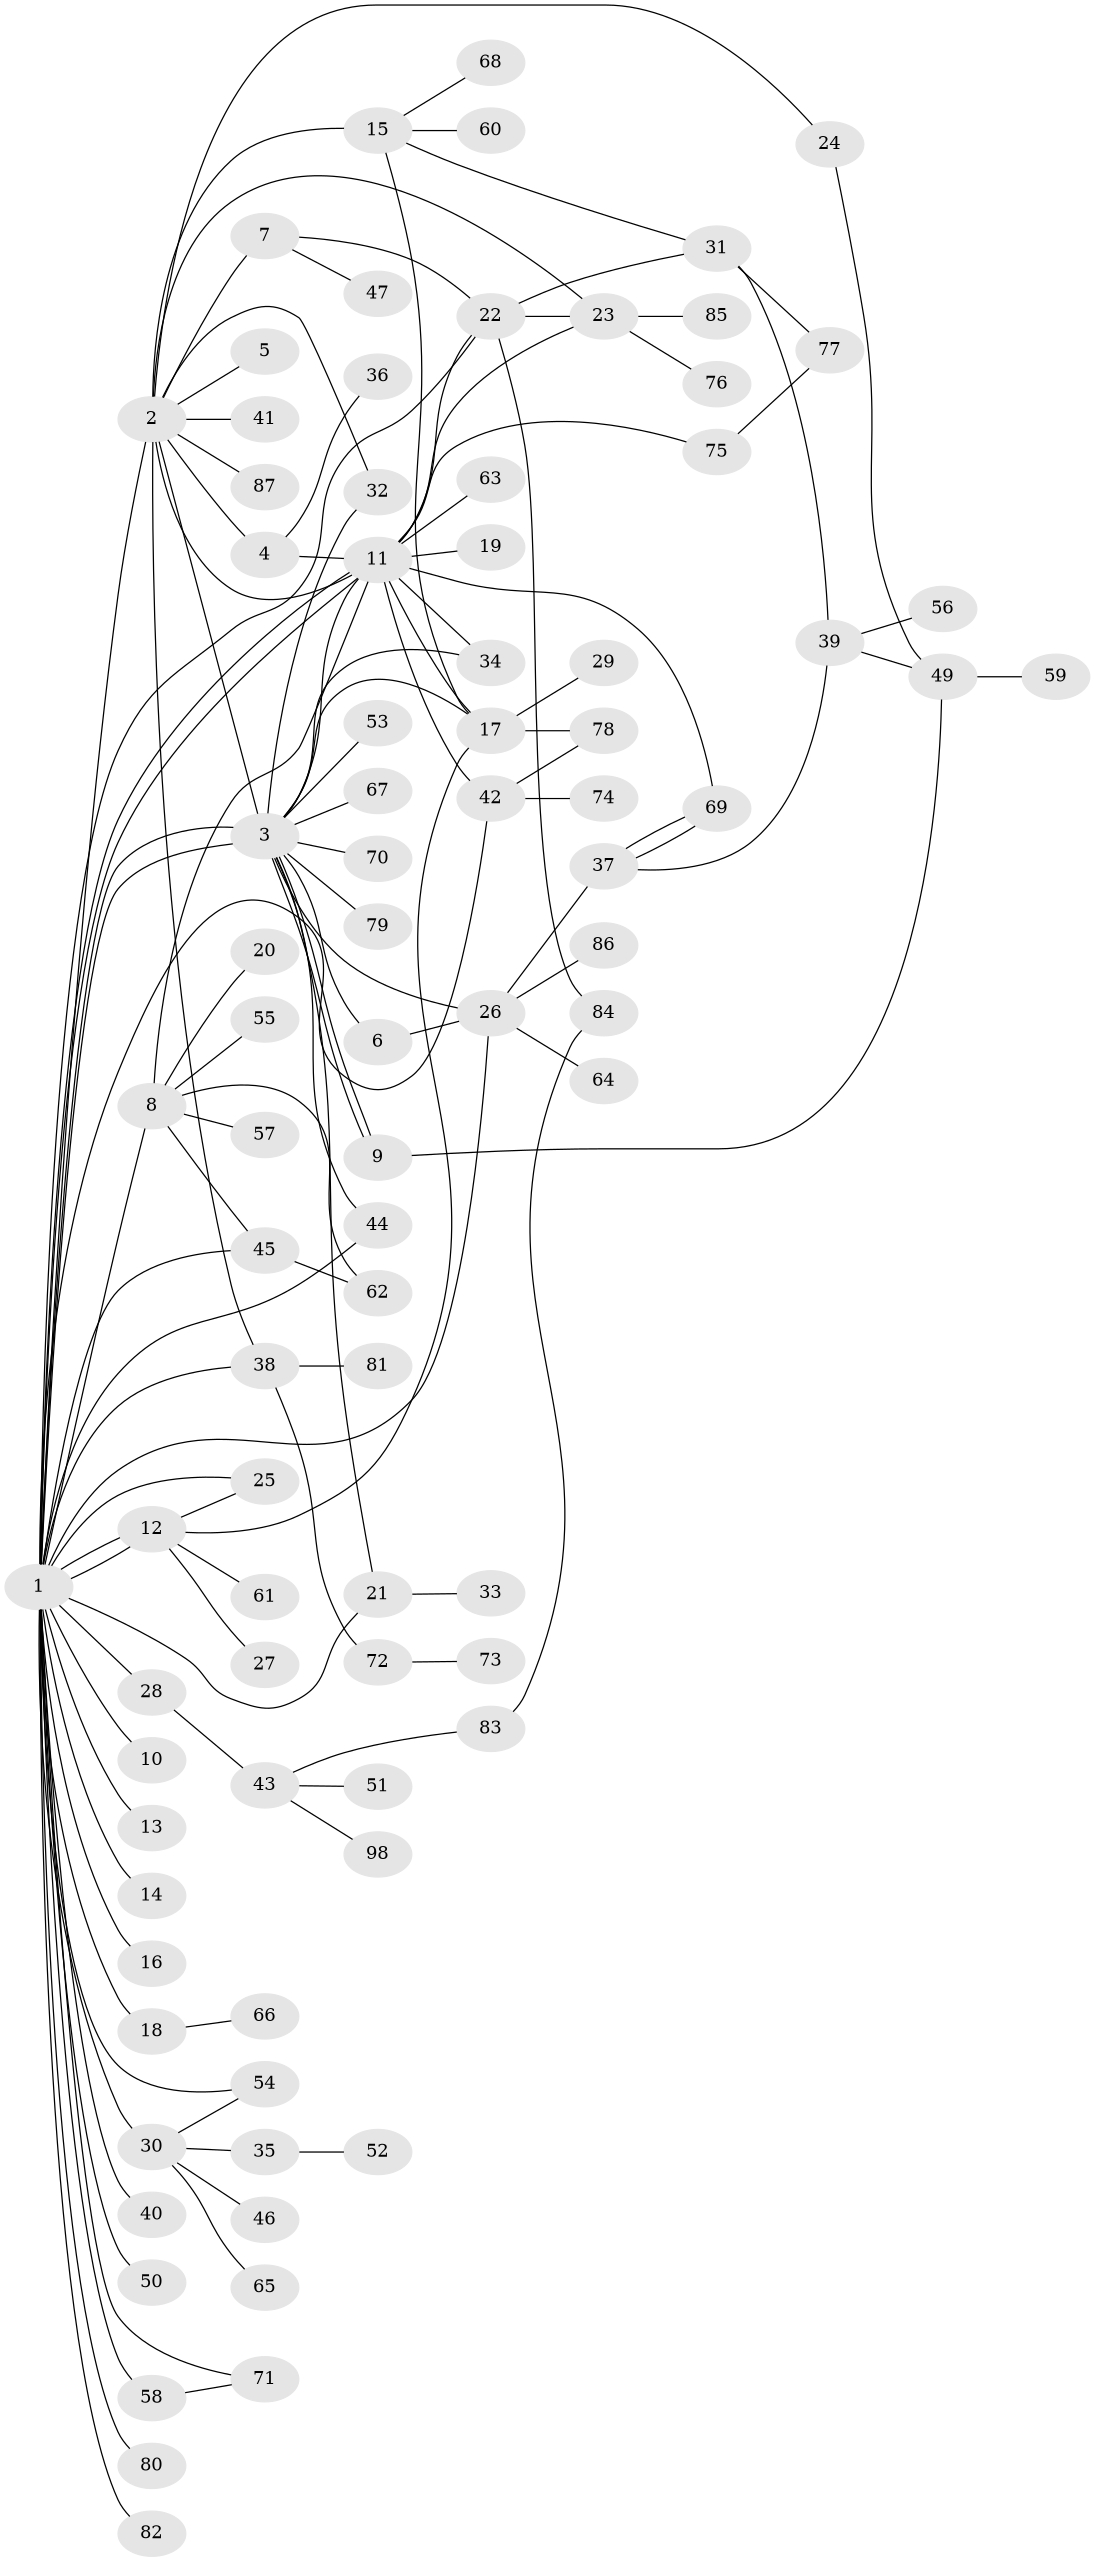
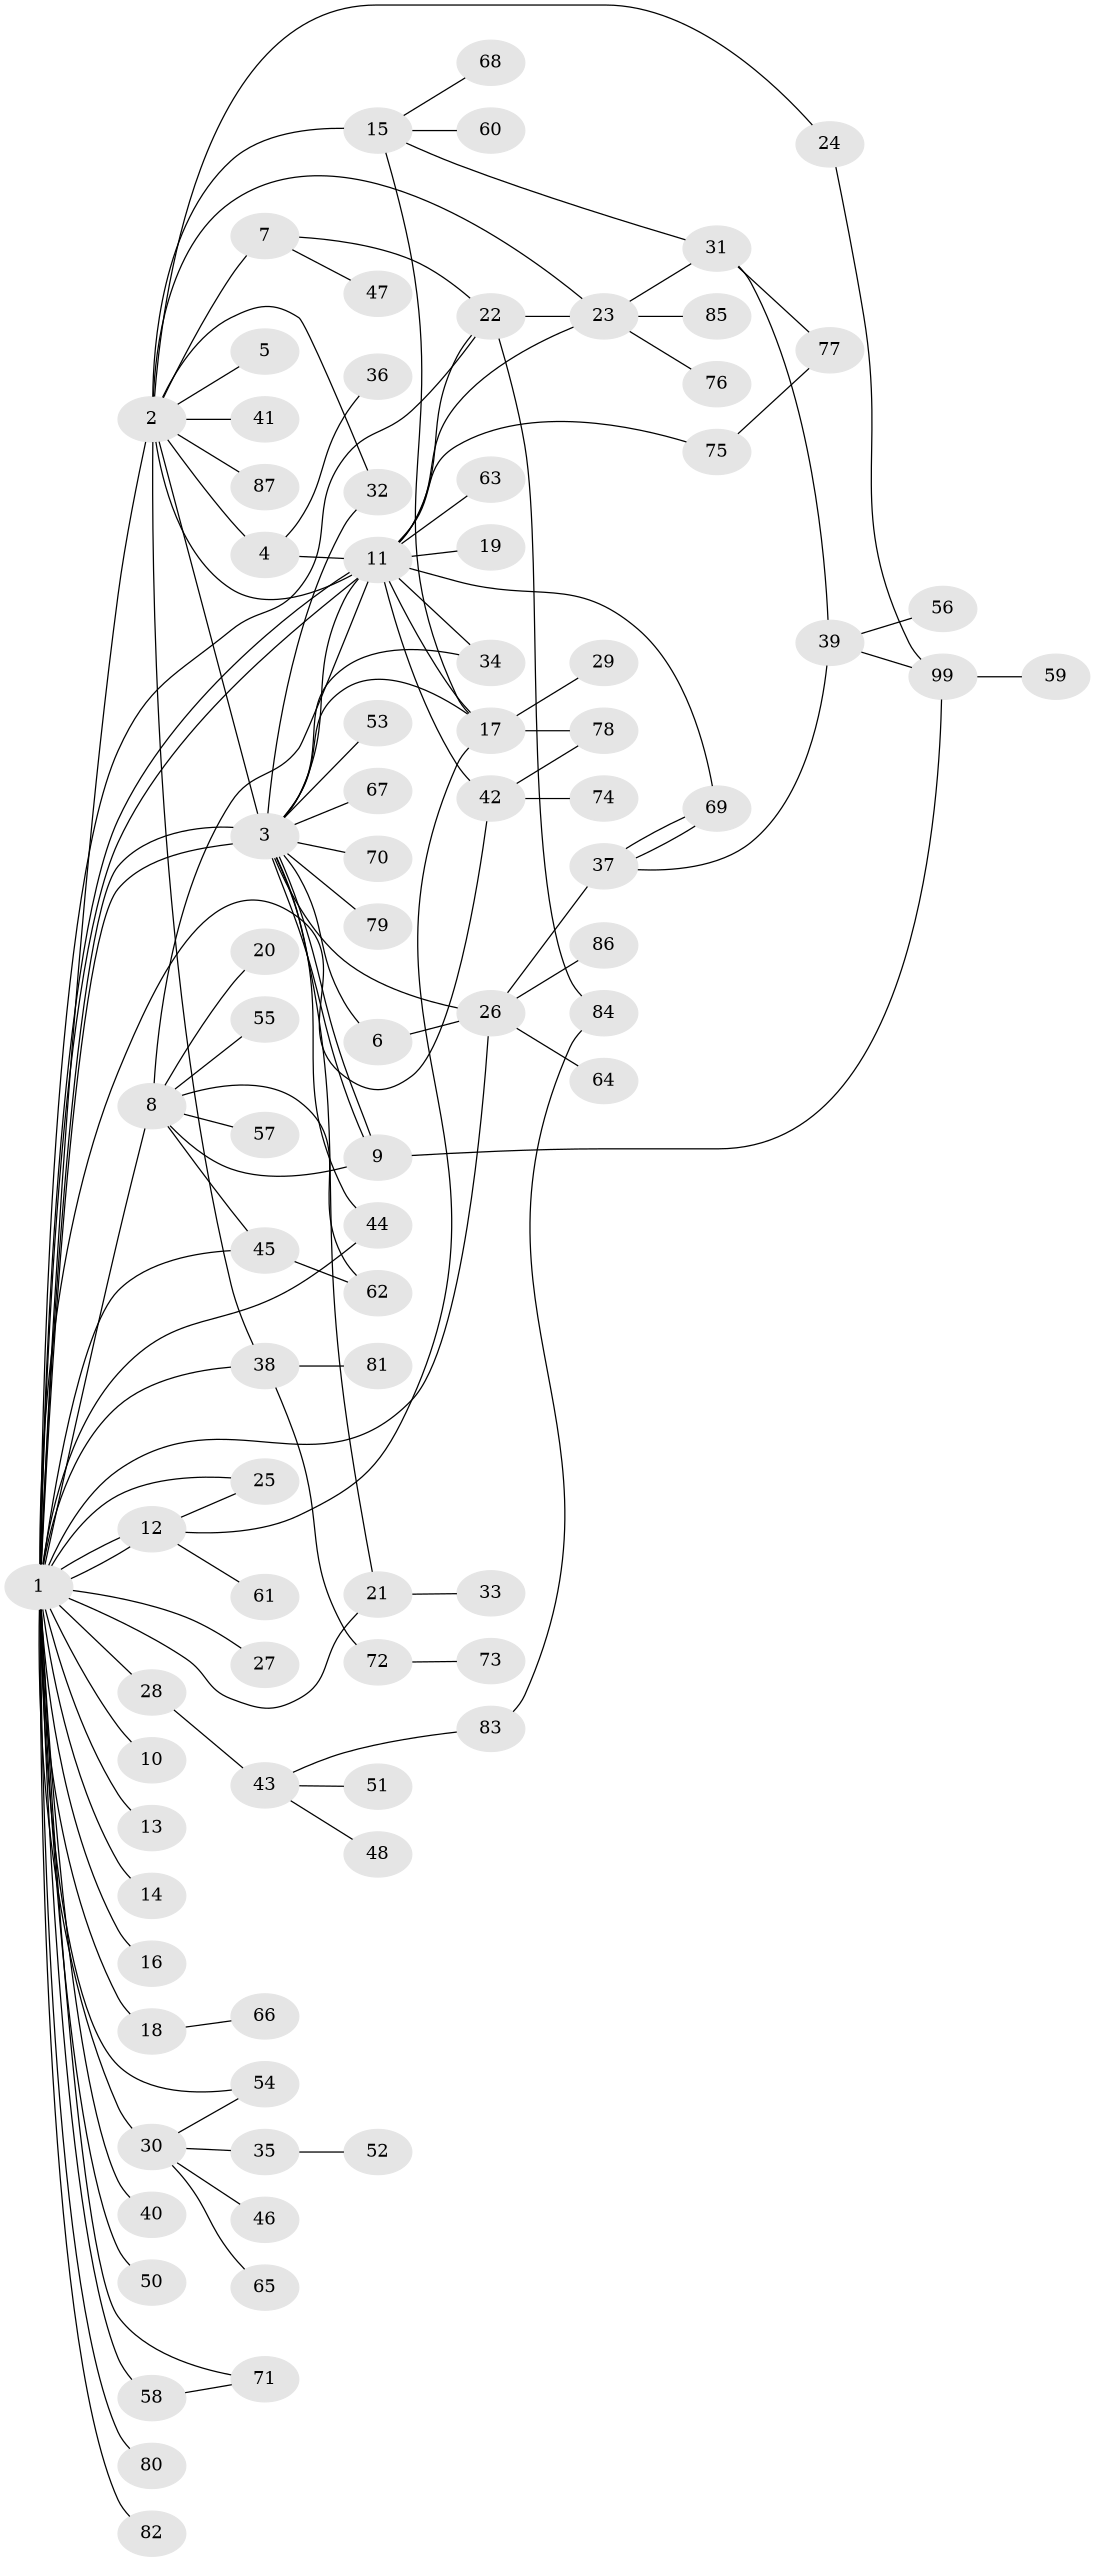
edge "31" -- "22": now "31" -- "23"
node "49": label "49" -> "99"
edge "8" -- "9": added
edge "12" -- "27": now "1" -- "27"
node "98": label "98" -> "48"
